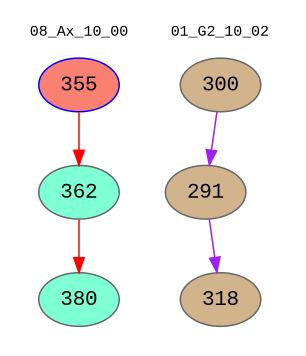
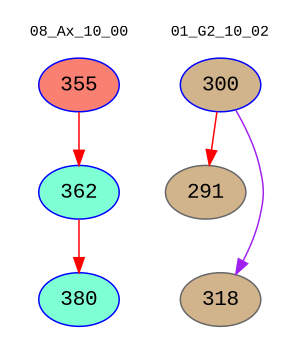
node "300": color gray40 -> blue
edge "300" -> "291": color purple -> red
node "362": color gray40 -> blue
edge "291" -> "318": now "300" -> "318"
node "380": color gray40 -> blue
